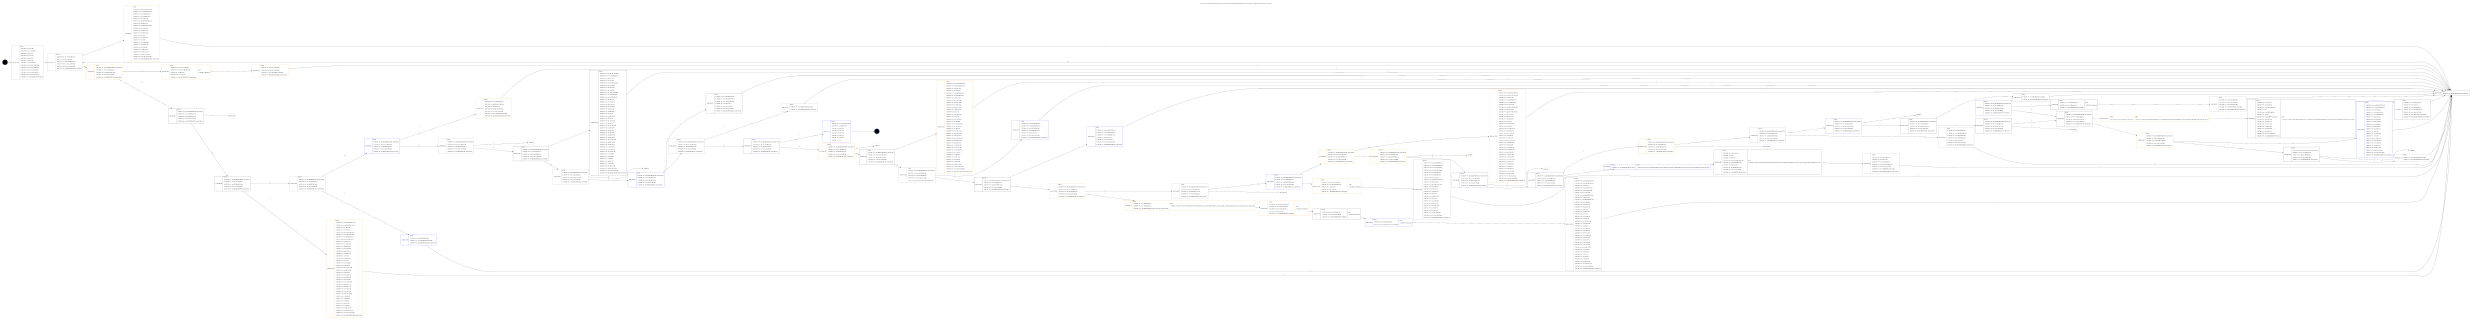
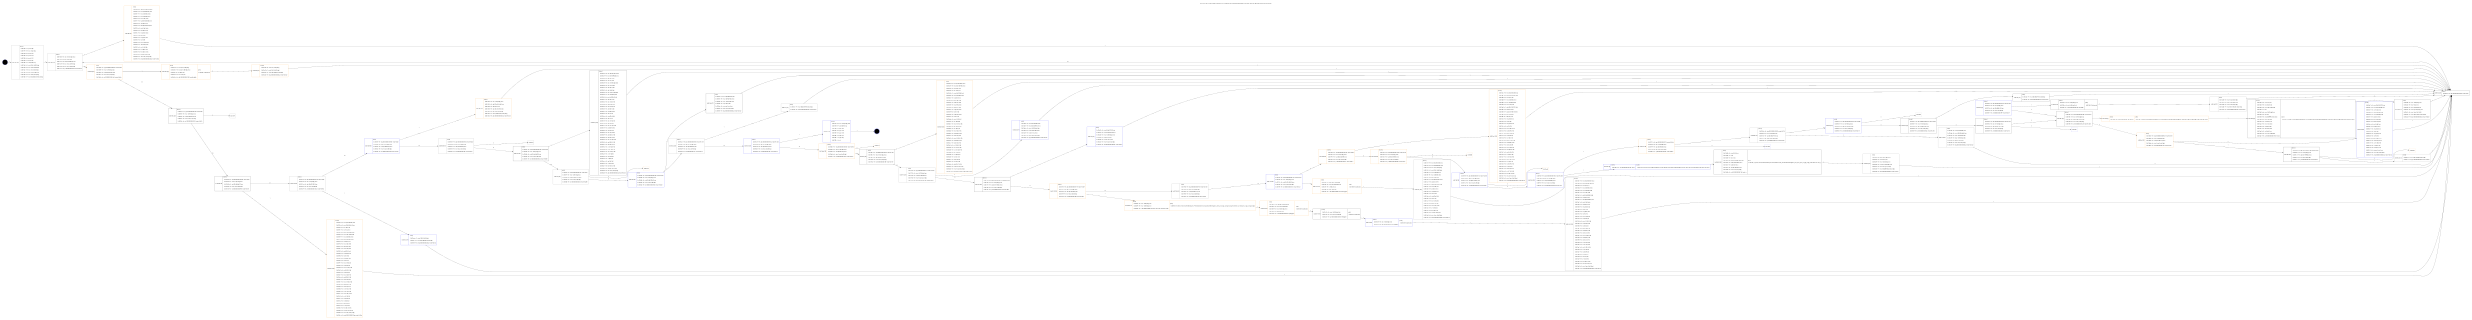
node "0x401ff4": removed
